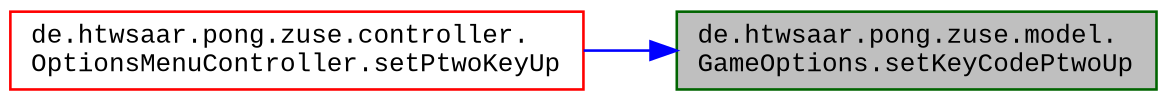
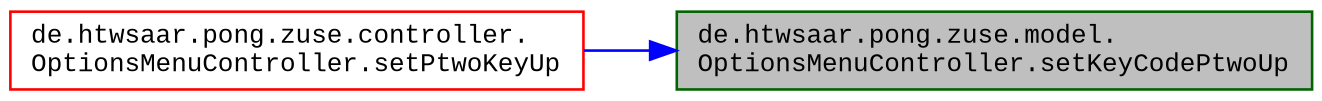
node "de.htwsaar.pong.zuse.model. GameOptions.setKeyCodePtwoUp": label "de.htwsaar.pong.zuse.model. GameOptions.setKeyCodePtwoUp" -> "de.htwsaar.pong.zuse.model. OptionsMenuController.setKeyCodePtwoUp"
